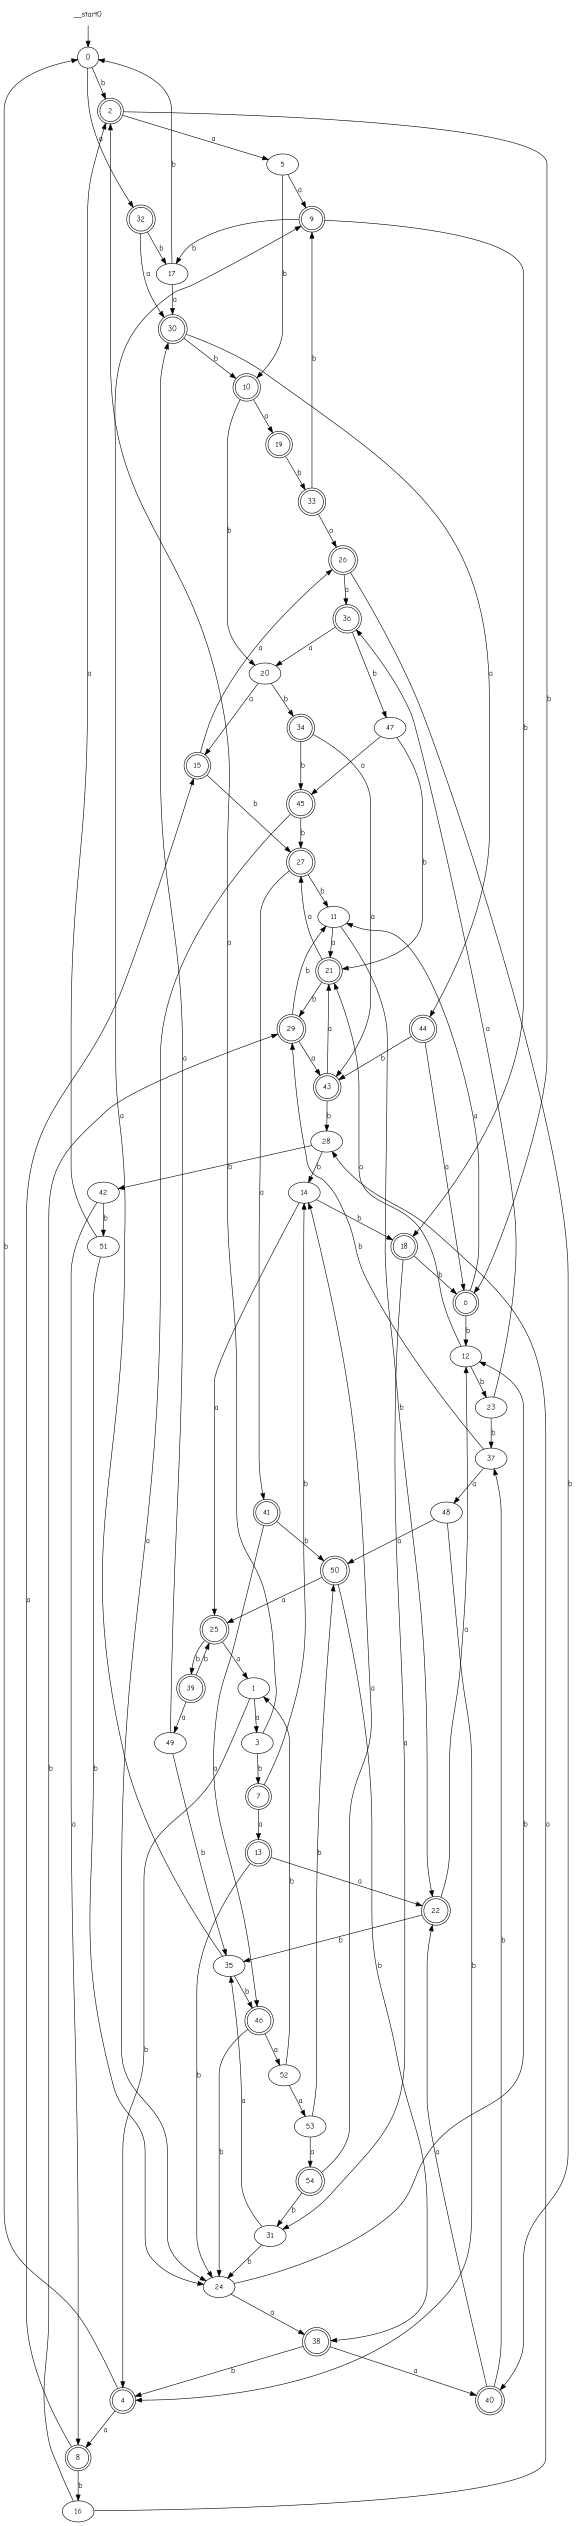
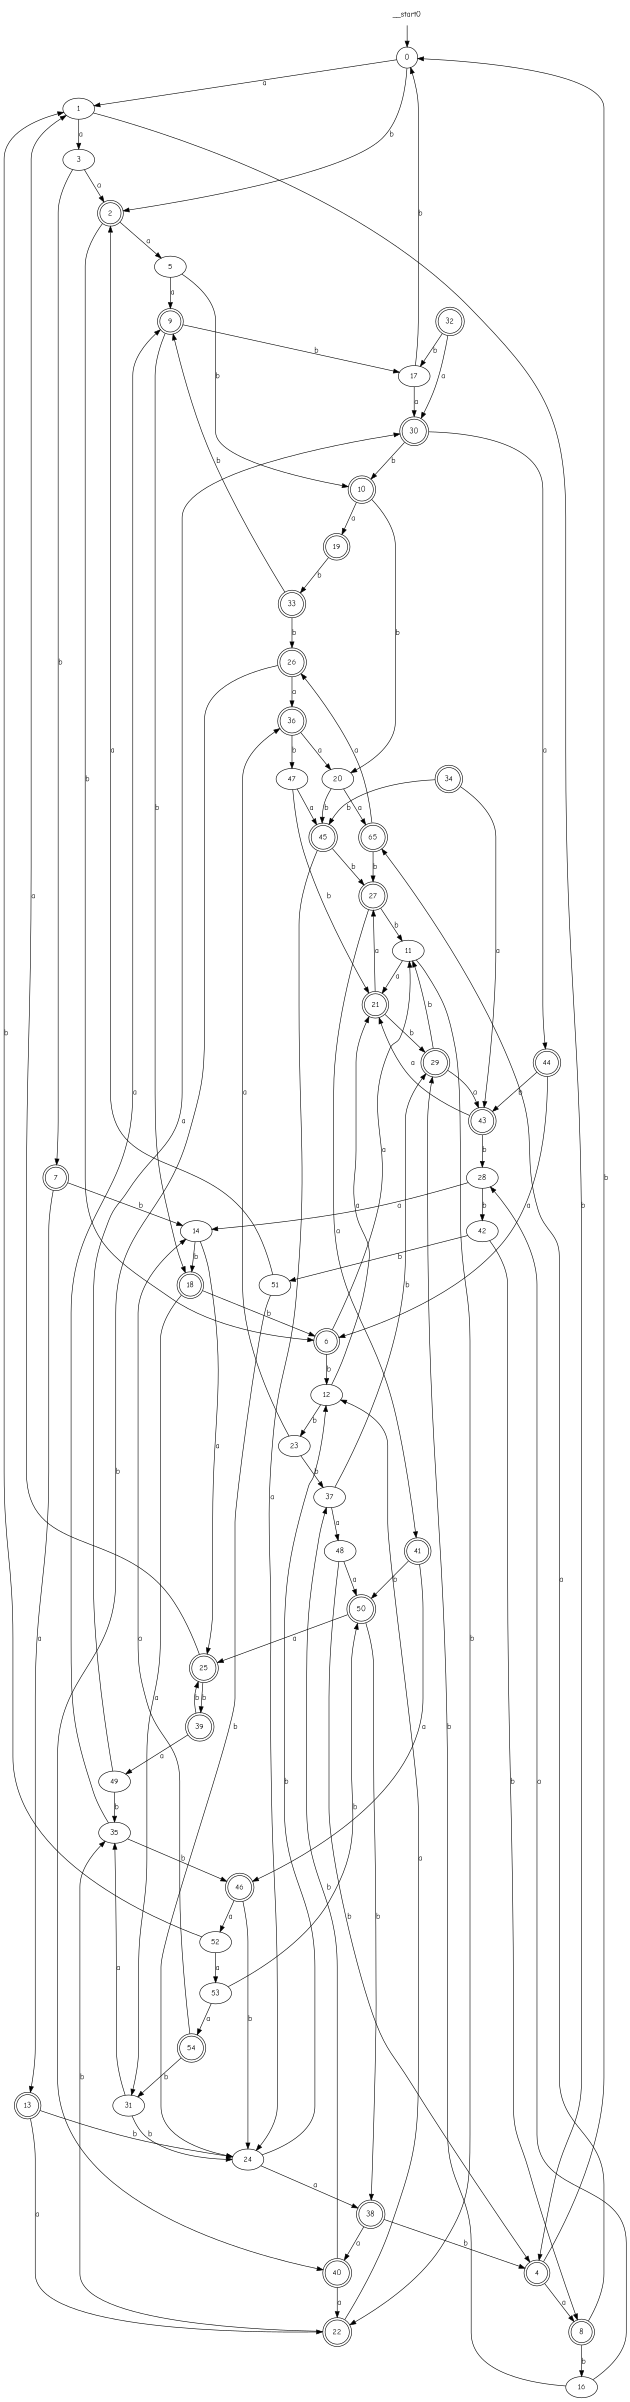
edge "0" -> "32": now "0" -> "1"
edge "33" -> "26": label "a" -> "b"
edge "20" -> "34": now "20" -> "45"
node "15": label "15" -> "65"
edge "28" -> "14": label "b" -> "a"
edge "42" -> "8": label "a" -> "b"
